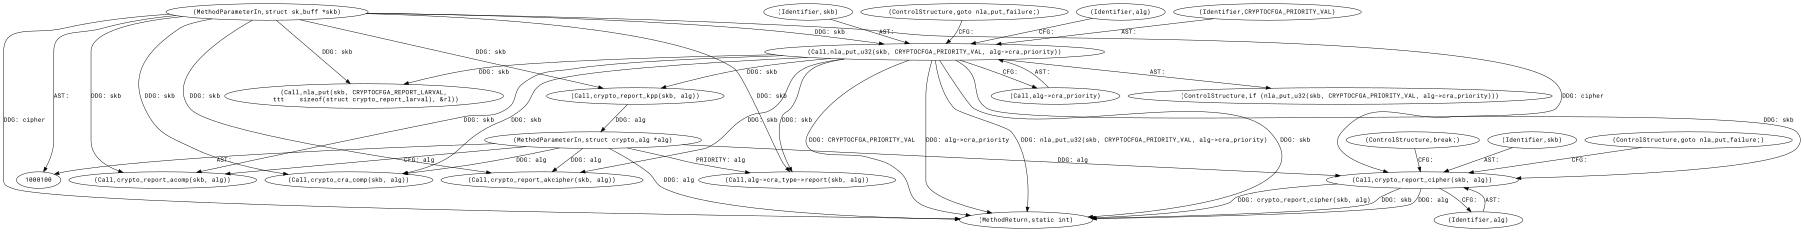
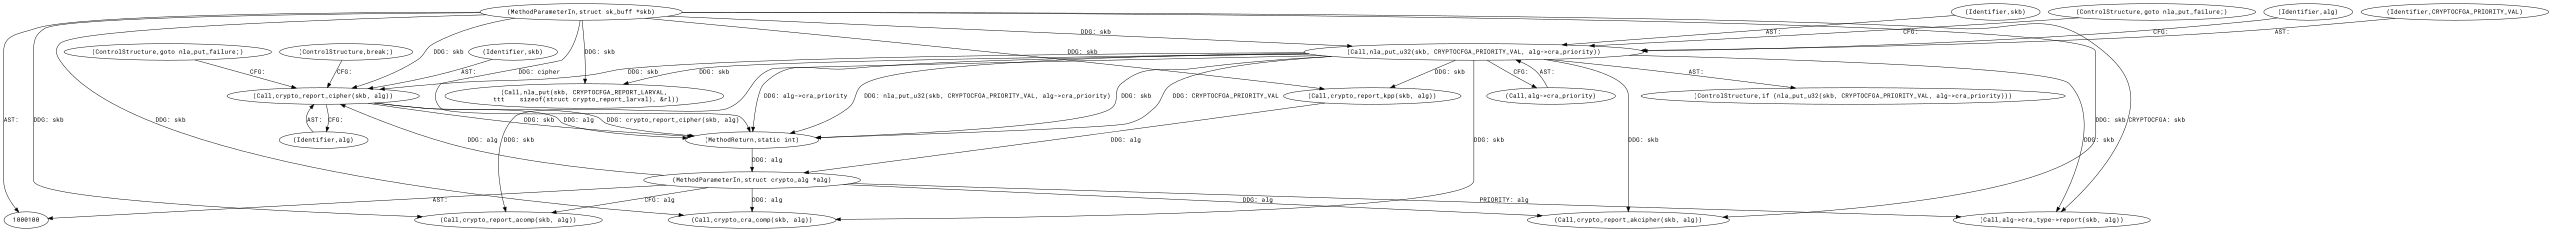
edge "(MethodParameterIn,struct sk_buff *skb)" -> "(Call,alg->cra_type->report(skb, alg))": label "DDG: skb" -> "CRYPTOCFGA: skb"
edge "(MethodParameterIn,struct sk_buff *skb)" -> "(Call,crypto_report_cipher(skb, alg))": label "DDG: cipher" -> "DDG: skb"
edge "(MethodParameterIn,struct crypto_alg *alg)" -> "(MethodReturn,static int)": reversed
